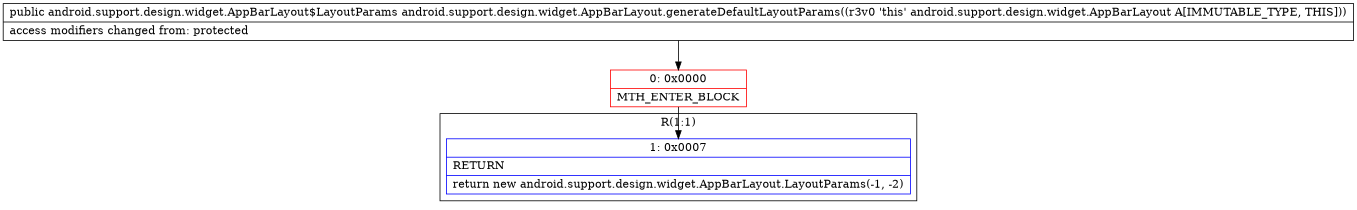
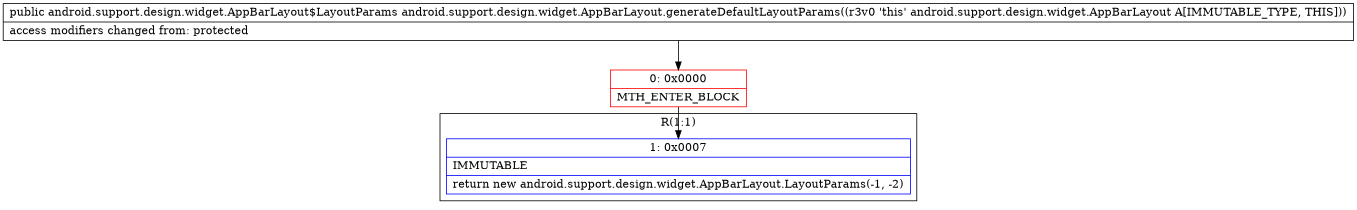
node "1: 0x0007": text "RETURN" -> "IMMUTABLE"
